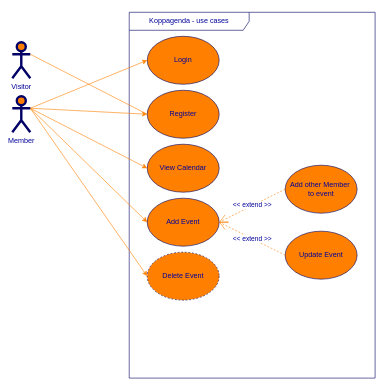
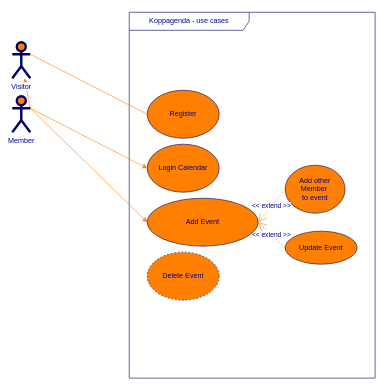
node "Login": removed
edge "Member" -> "Login": removed
edge "Member" -> "Register": now "Member" -> "Visitor"
node "View Calendar": label "View Calendar" -> "Login Calendar"
node "Add other Member to event": size 72x48 -> 60x48
edge "Member" -> "Delete Event": removed
node "Add Event": size 72x48 -> 111x48
node "Update Event": size 72x48 -> 72x33
